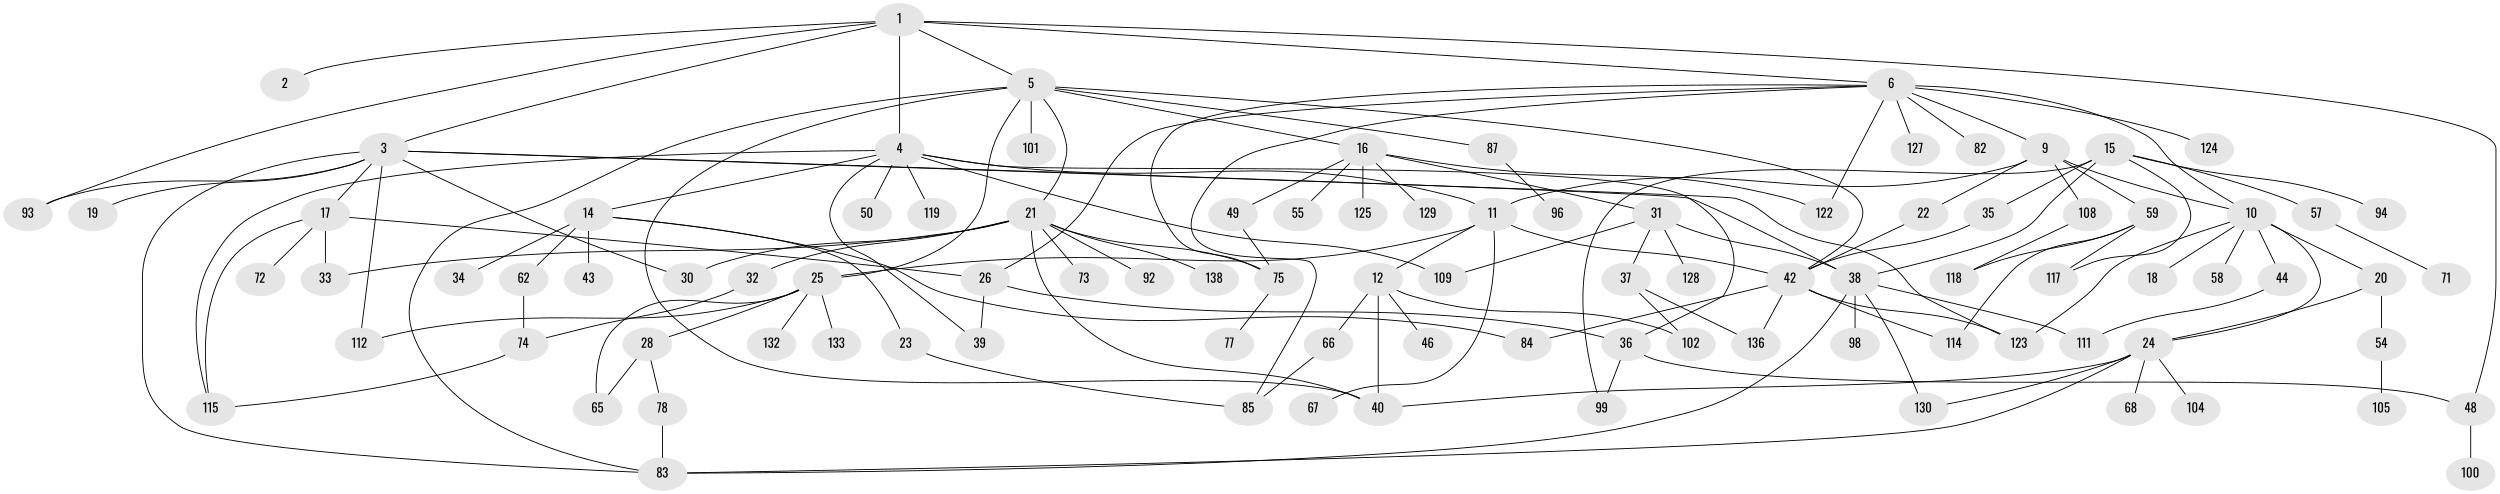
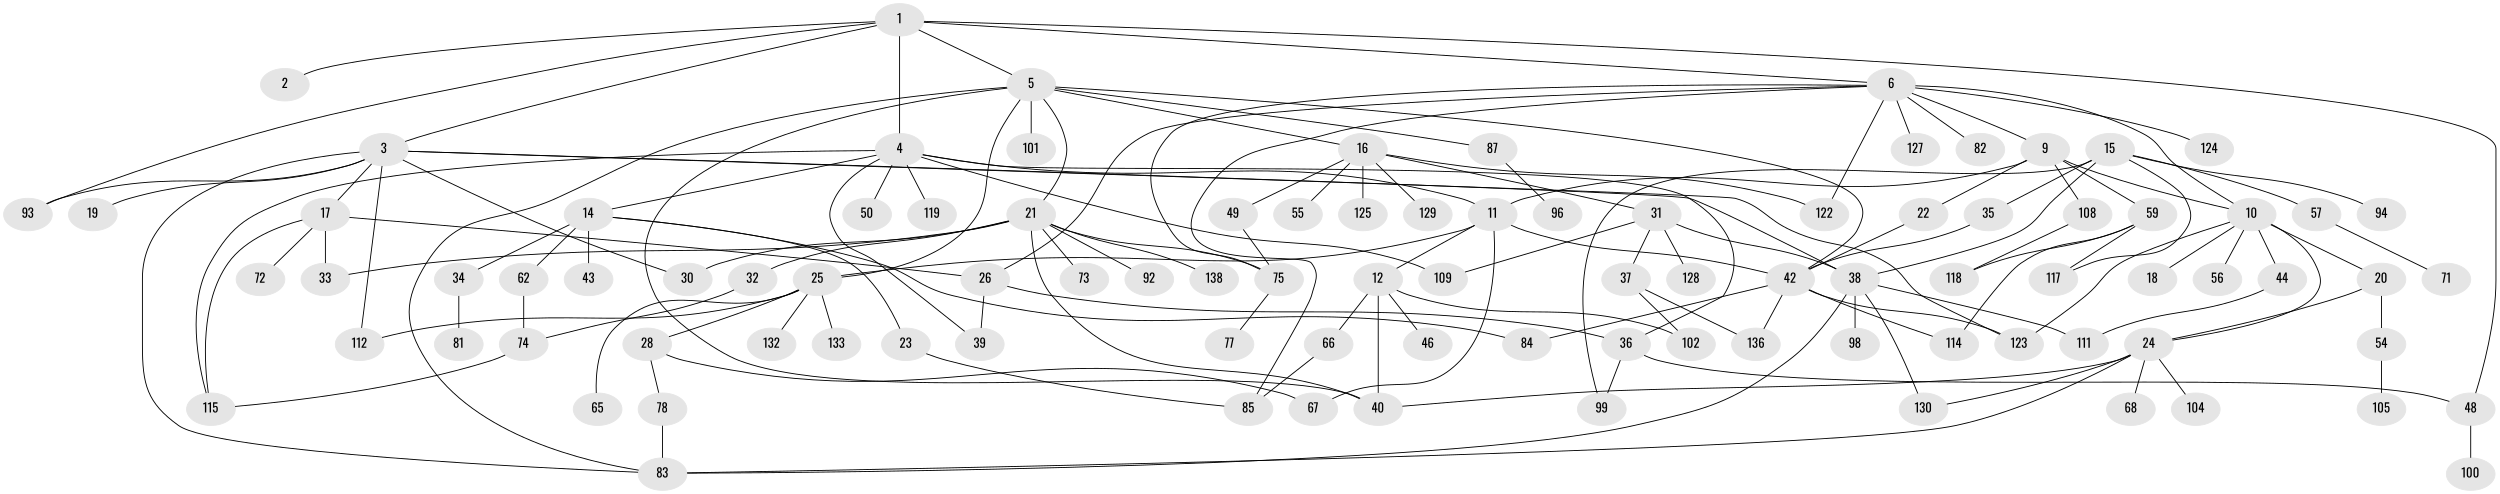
node "58": label "58" -> "56"
node "81": added
edge "28" -- "65": now "28" -- "67"
